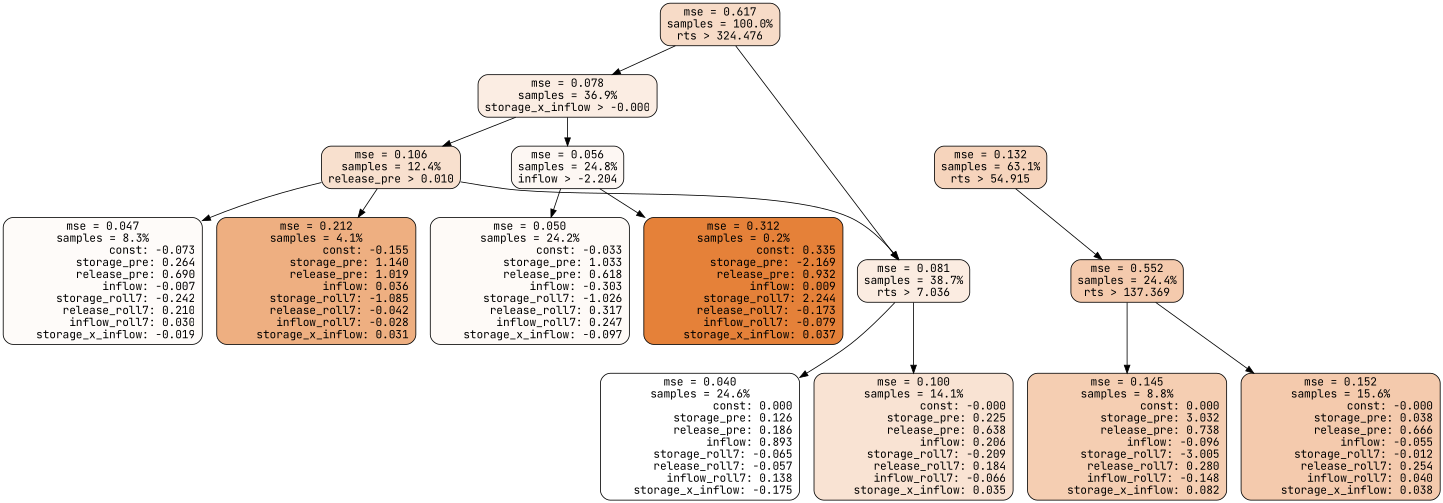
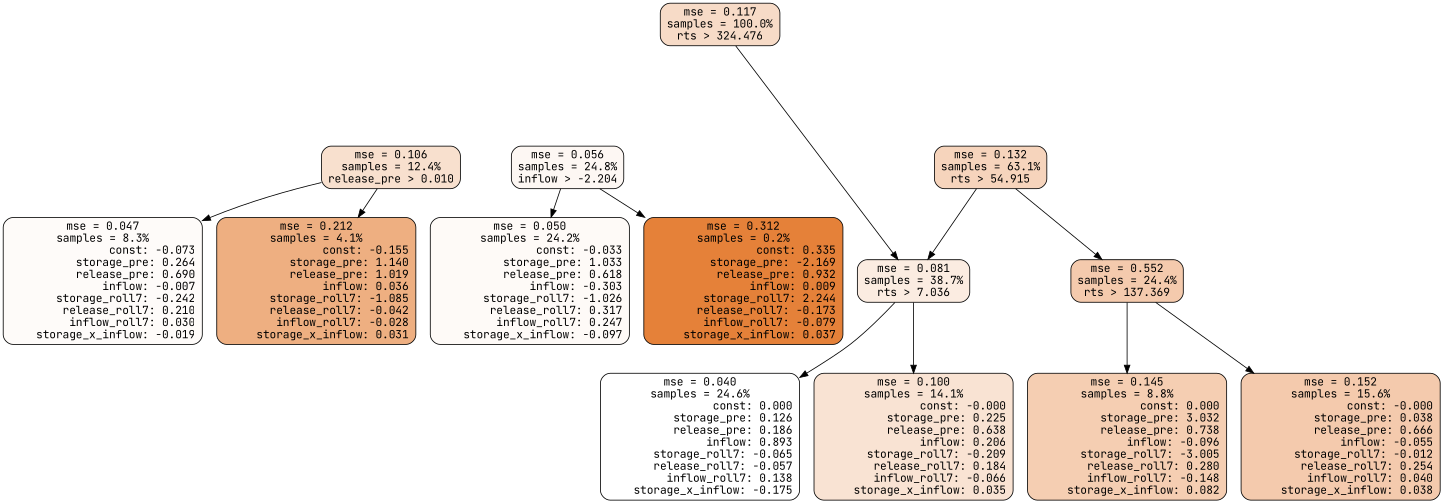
node "mse = 0.617 samples = 100.0% rts > 324.476": label "mse = 0.617 samples = 100.0% rts > 324.476" -> "mse = 0.117 samples = 100.0% rts > 324.476"
node "mse = 0.078 samples = 36.9% storage_x_inflow > -0.000": removed
edge "mse = 0.106 samples = 12.4% release_pre > 0.010" -> "mse = 0.081 samples = 38.7% rts > 7.036": now "mse = 0.132 samples = 63.1% rts > 54.915" -> "mse = 0.081 samples = 38.7% rts > 7.036"
